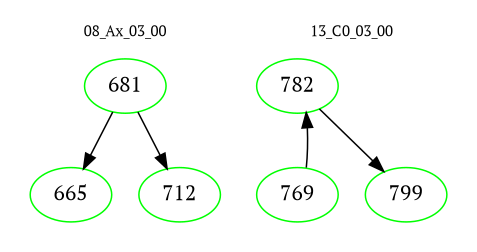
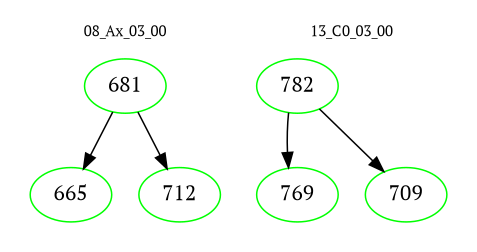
edge "769" -> "782": reversed
node "799": label "799" -> "709"
